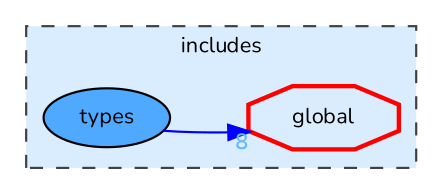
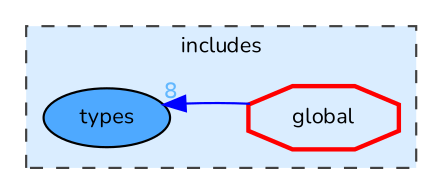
edge "types" -> "global": reversed
